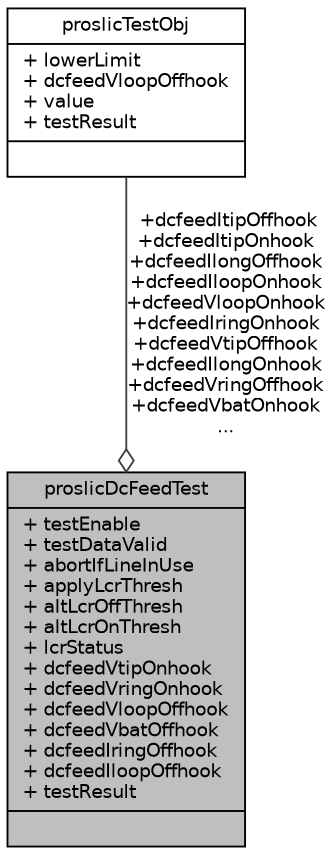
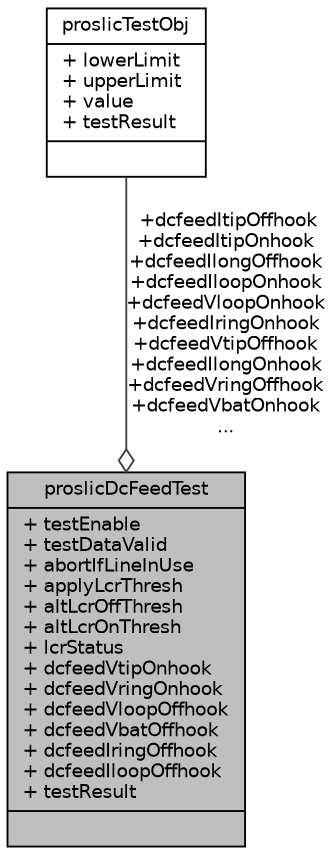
node "proslicTestObj": text "+ dcfeedVloopOffhook" -> "+ upperLimit"
